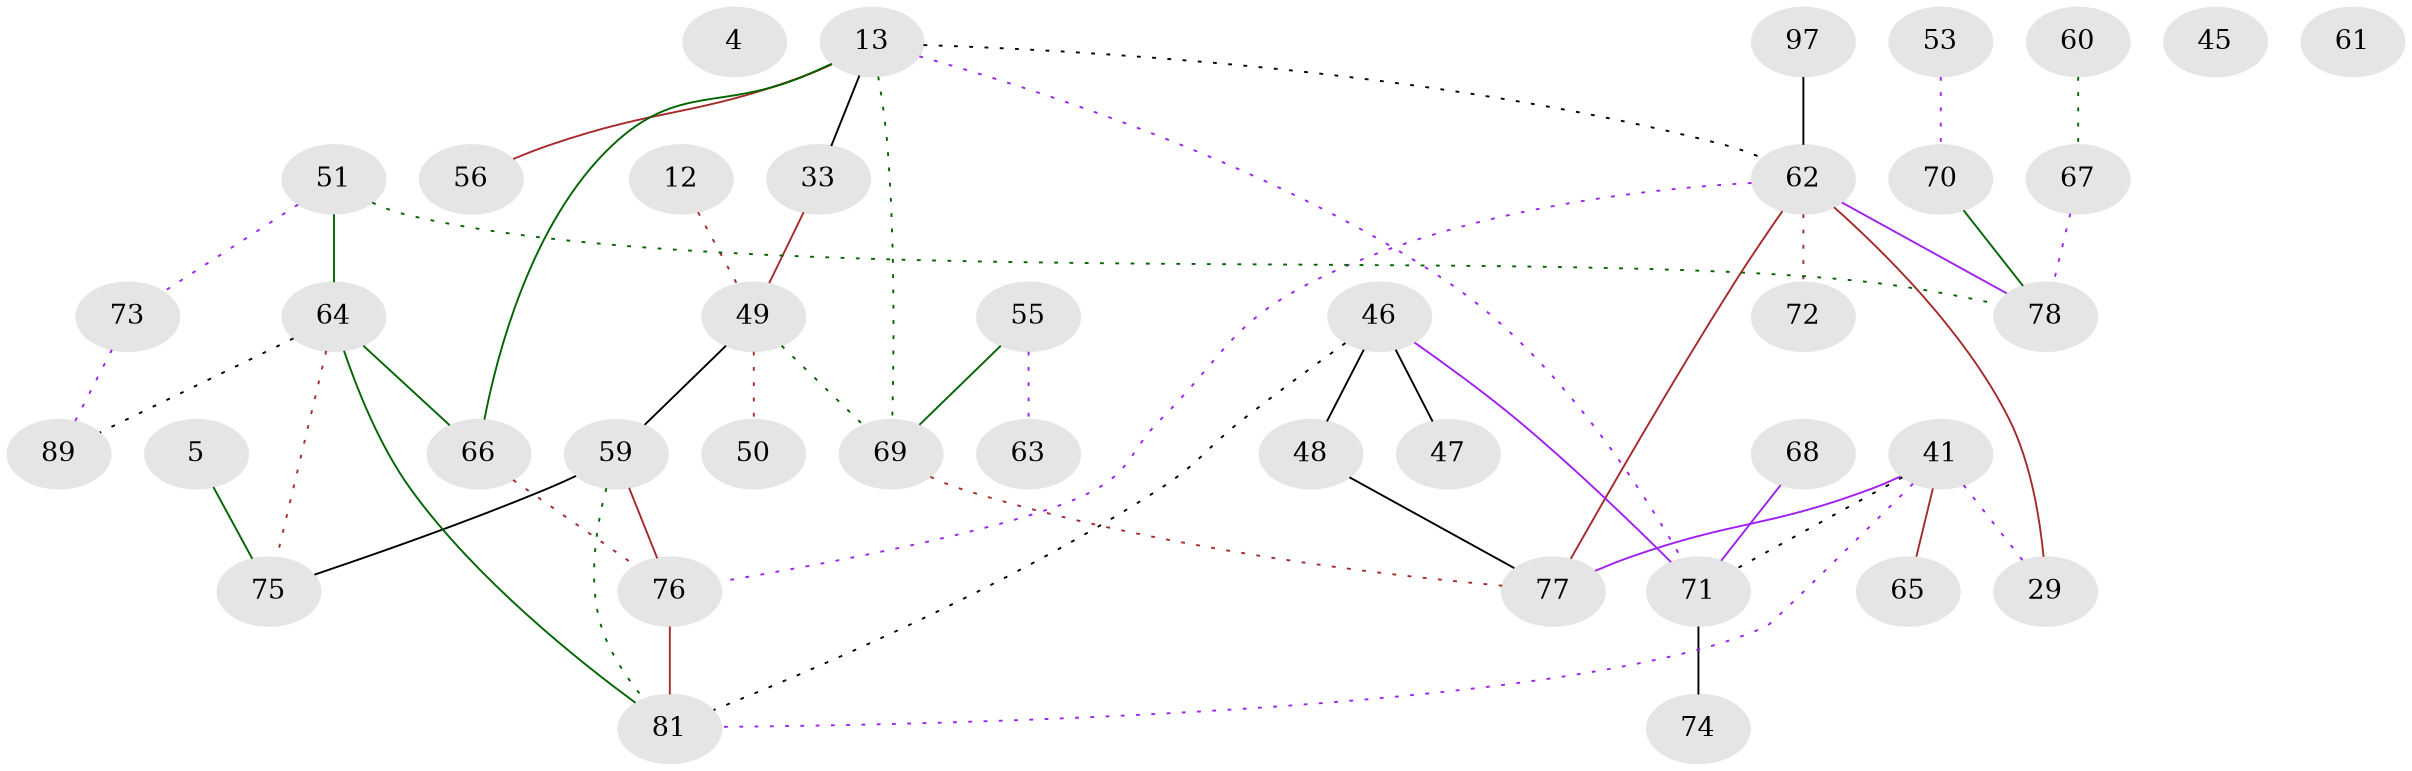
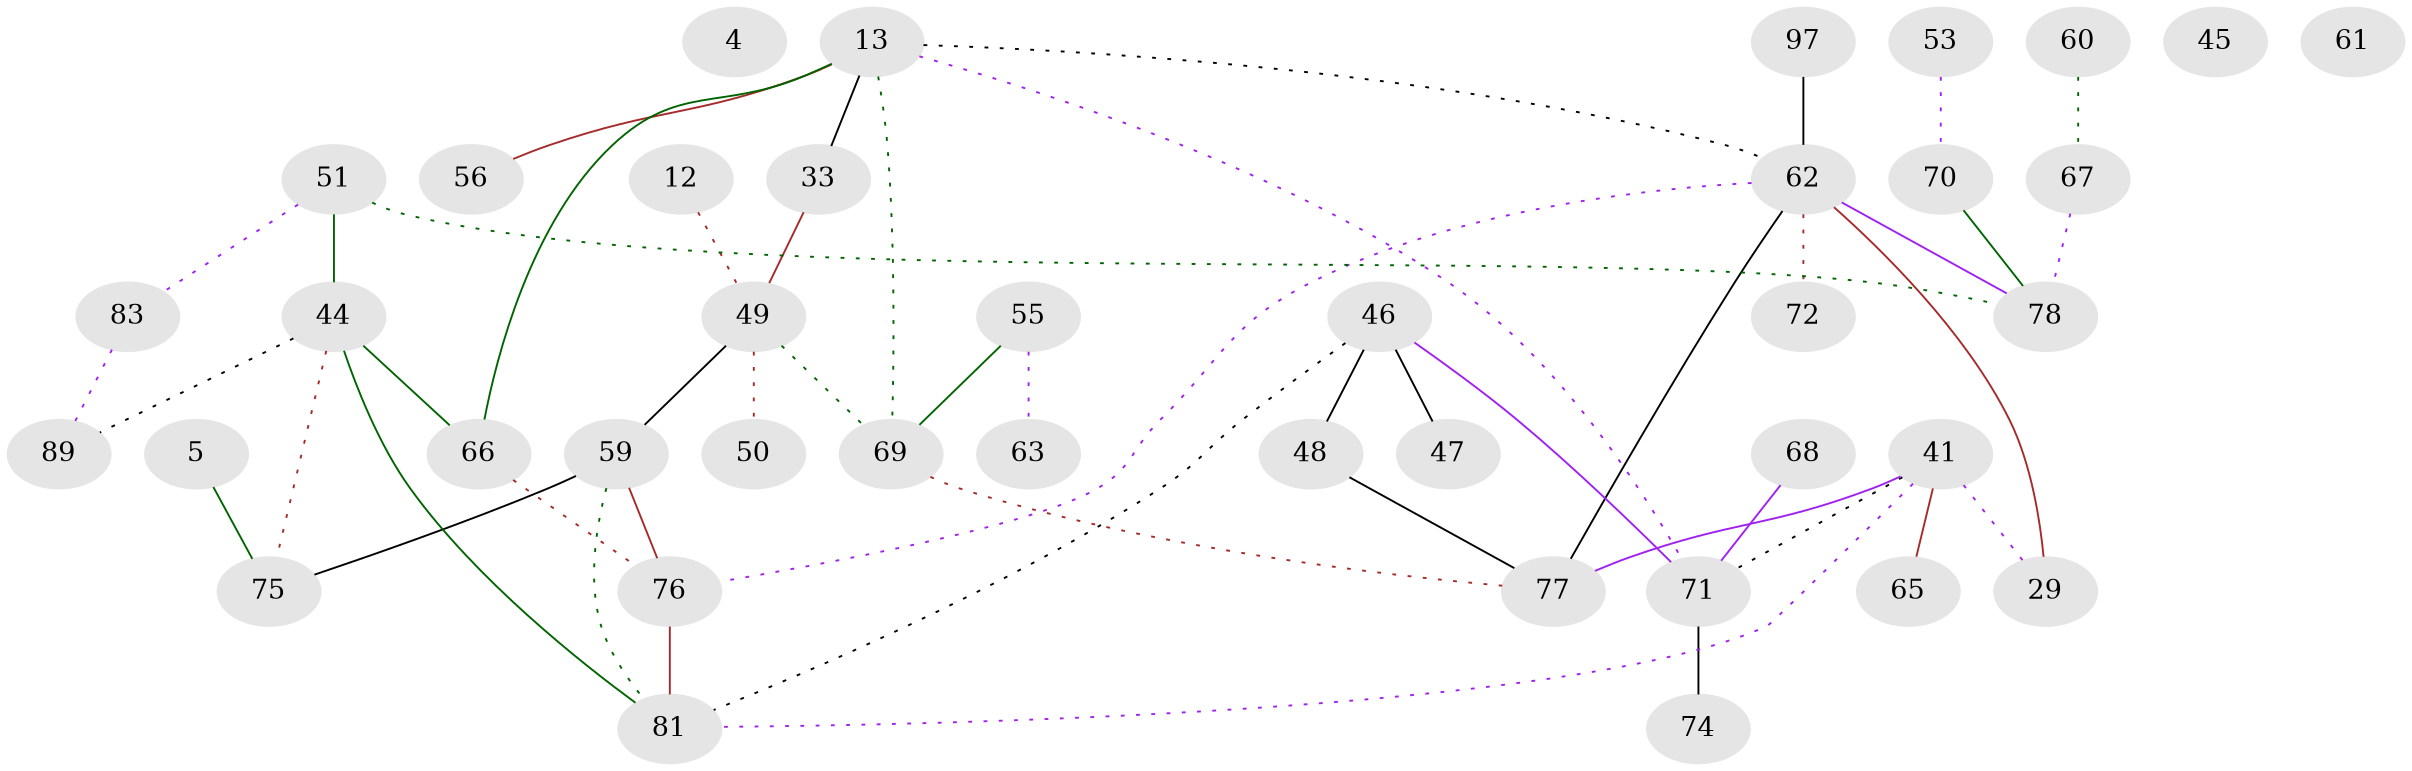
node "73": label "73" -> "83"
node "64": label "64" -> "44"
edge "62" -- "77": color brown -> black
